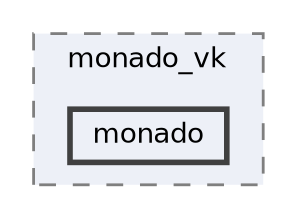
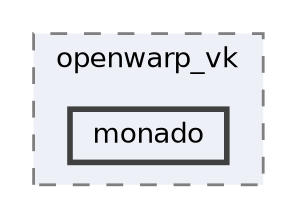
cluster "monado_vk": label "monado_vk" -> "openwarp_vk"
